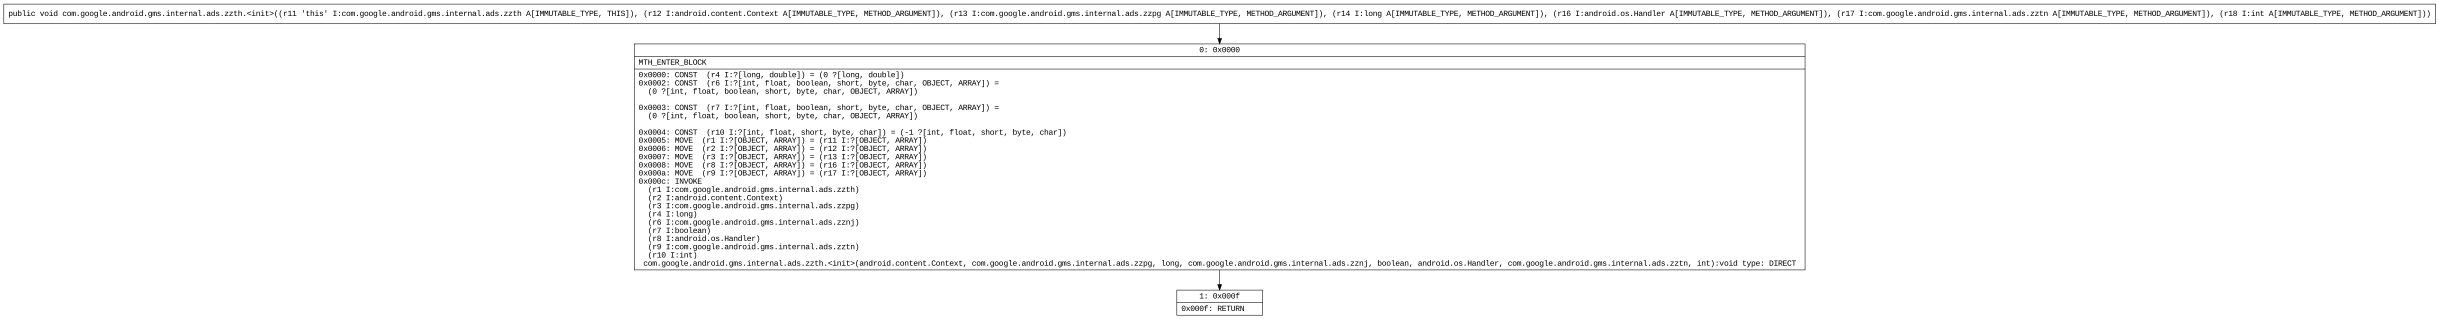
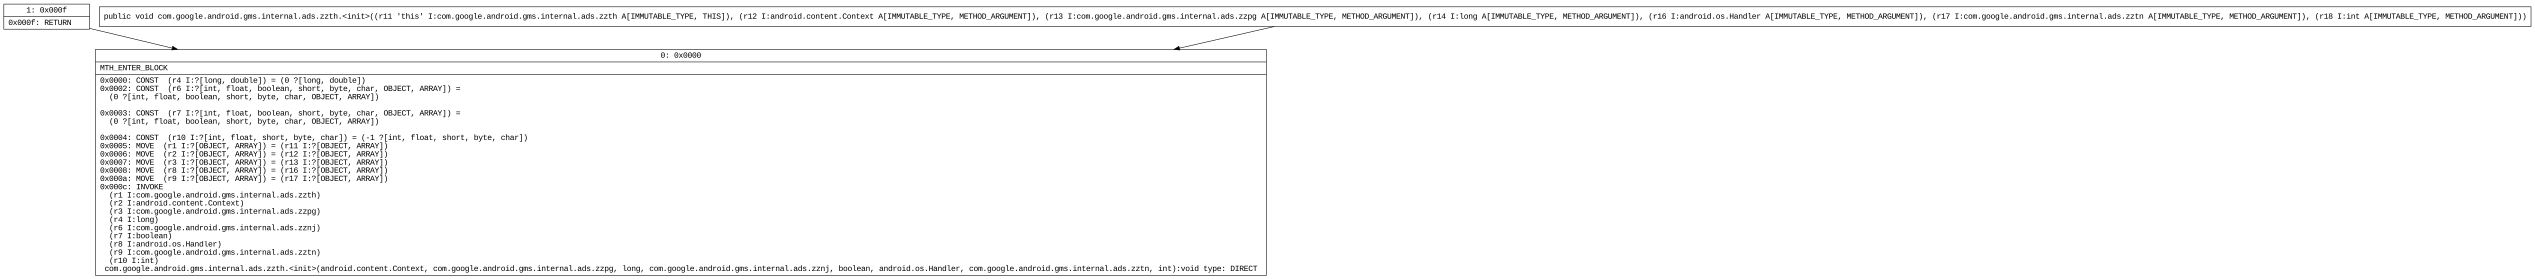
edge "0: 0x0000" -> "1: 0x000f": reversed
